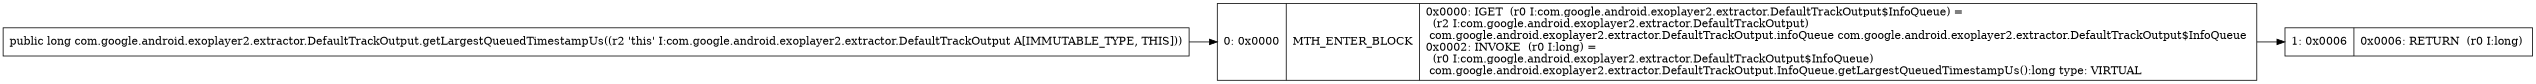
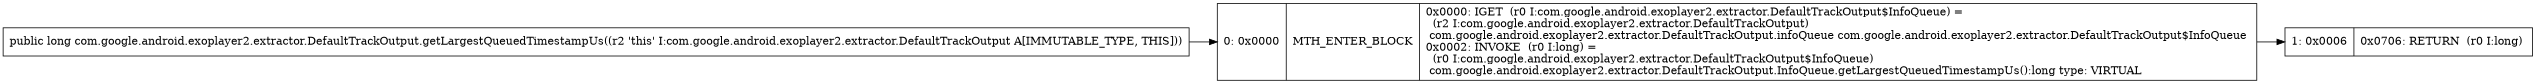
node "1: 0x0006": text "0x0006: RETURN  (r0 I:long)" -> "0x0706: RETURN  (r0 I:long)"
